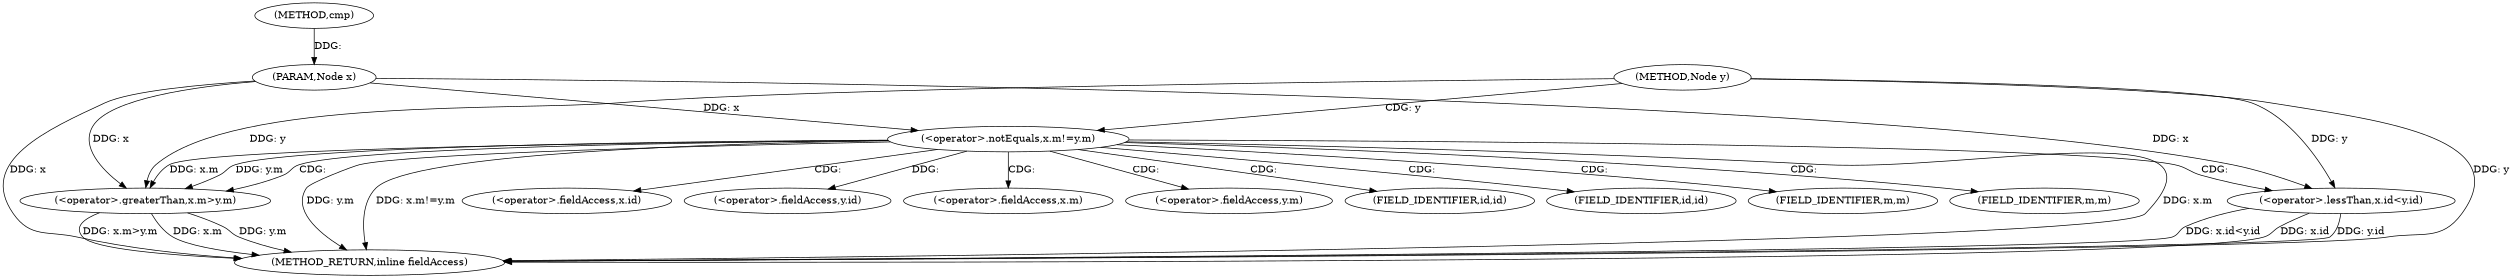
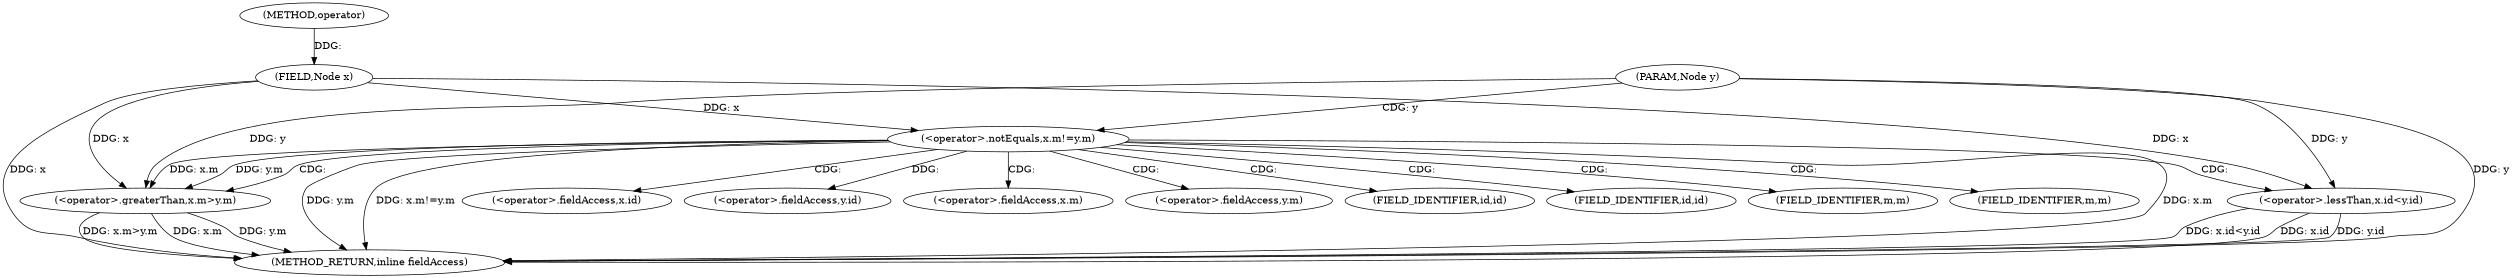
node "(METHOD,cmp)": label "(METHOD,cmp)" -> "(METHOD,operator)"
node "(PARAM,Node x)": label "(PARAM,Node x)" -> "(FIELD,Node x)"
node "(METHOD,Node y)": label "(METHOD,Node y)" -> "(PARAM,Node y)"
